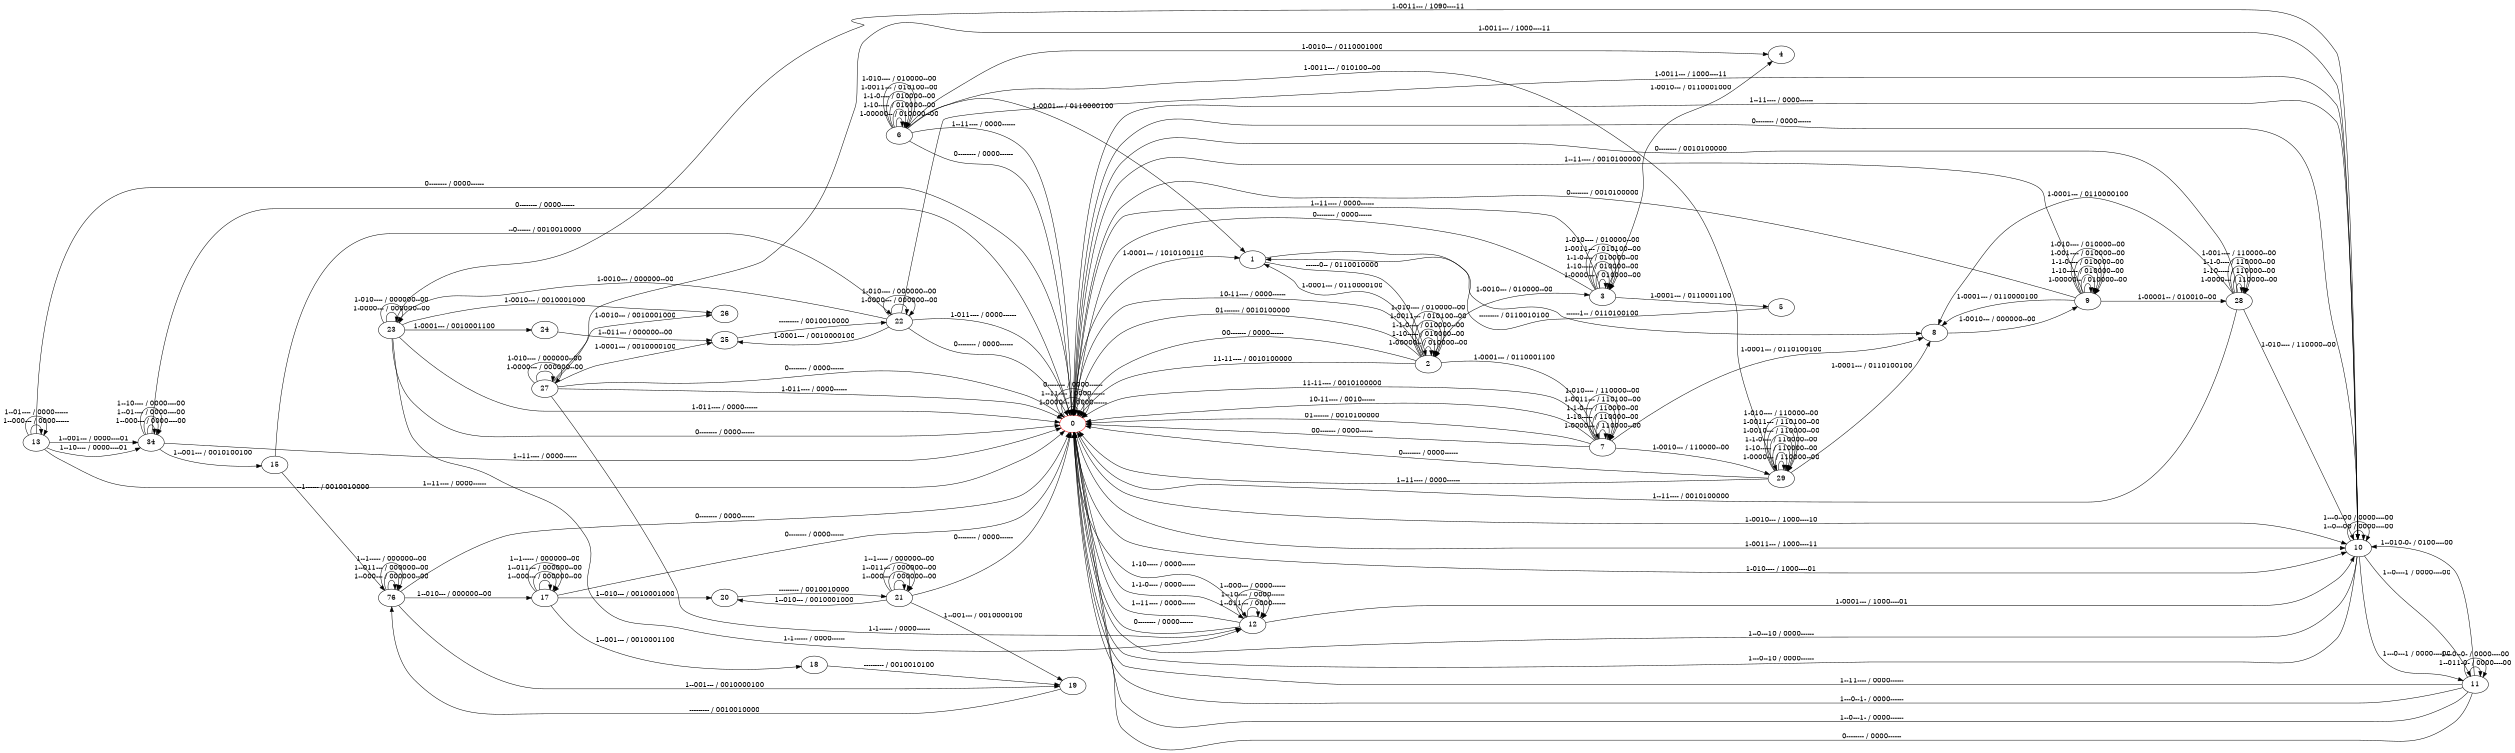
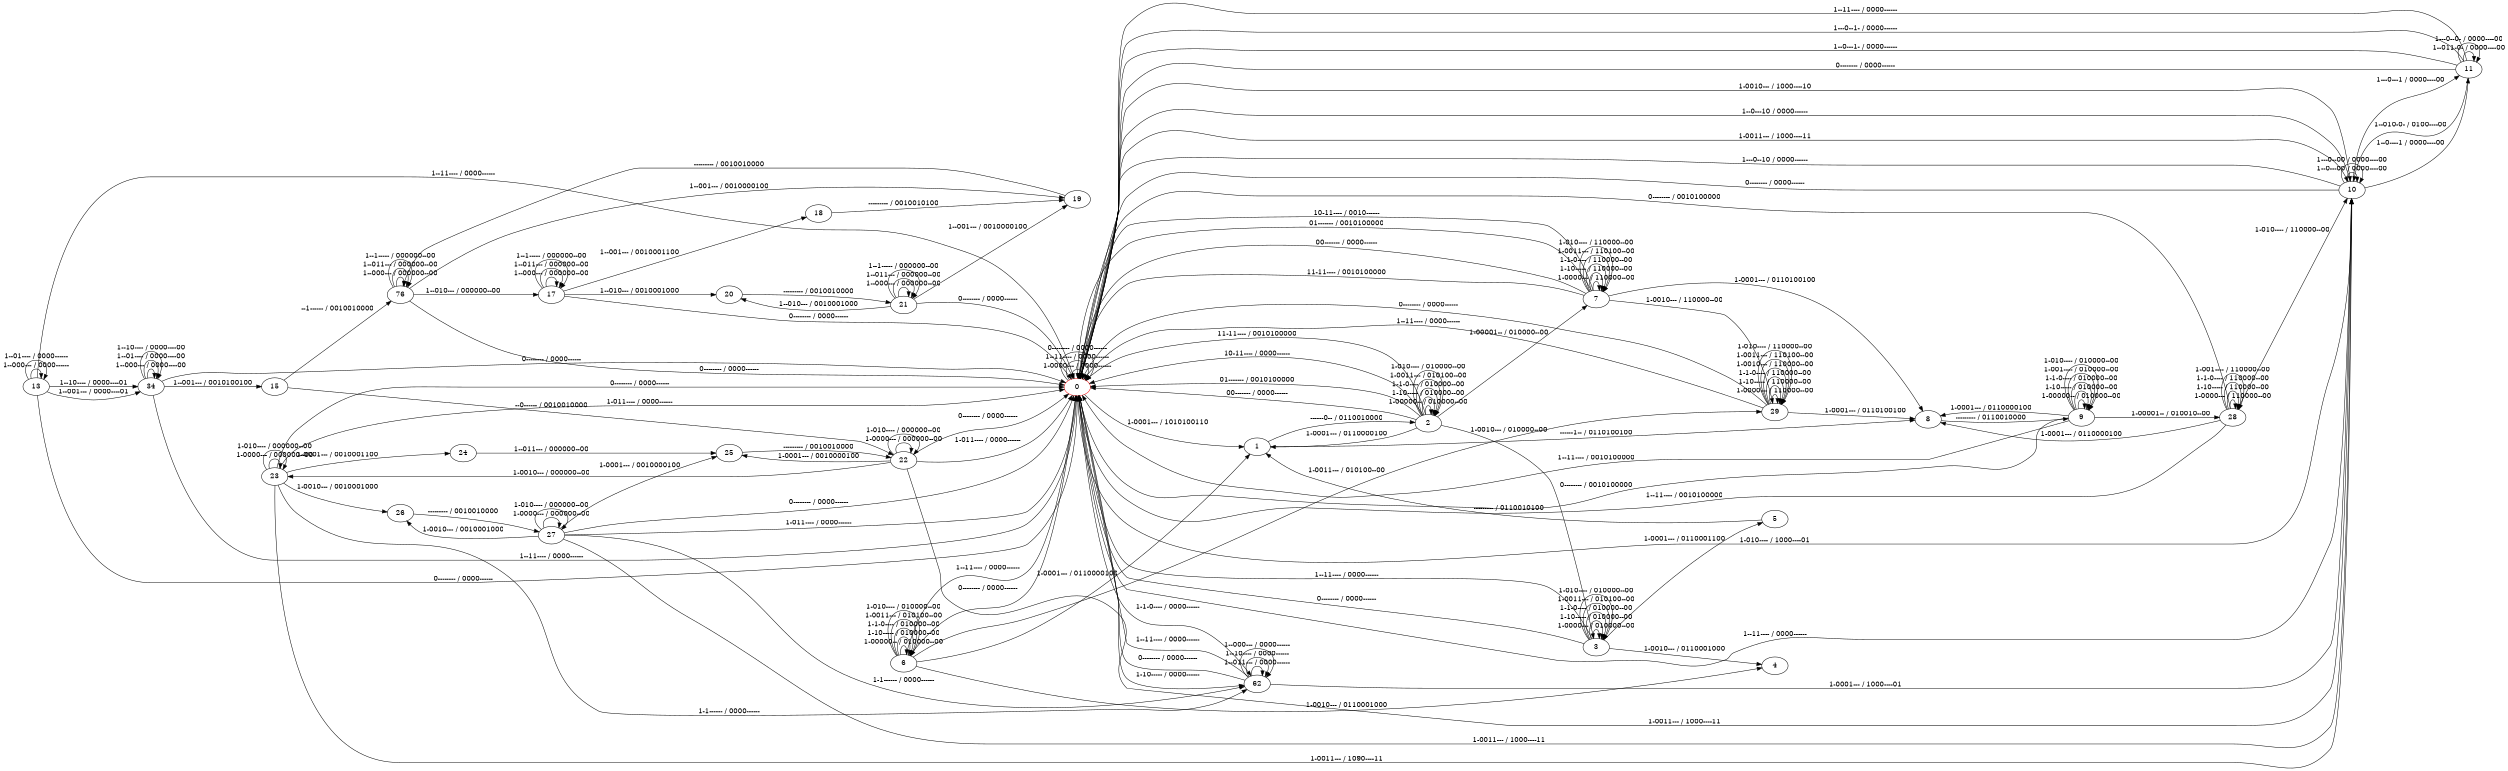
edge "8" -> "9": label "1-0010--- / 000000--00" -> "--------- / 0110010000"
edge "2" -> "7": label "1-0001--- / 0110001100" -> "1-00001-- / 010000--00"
edge "26" -> "27": added, label "--------- / 0010010000"
node "12": label "12" -> "62"
